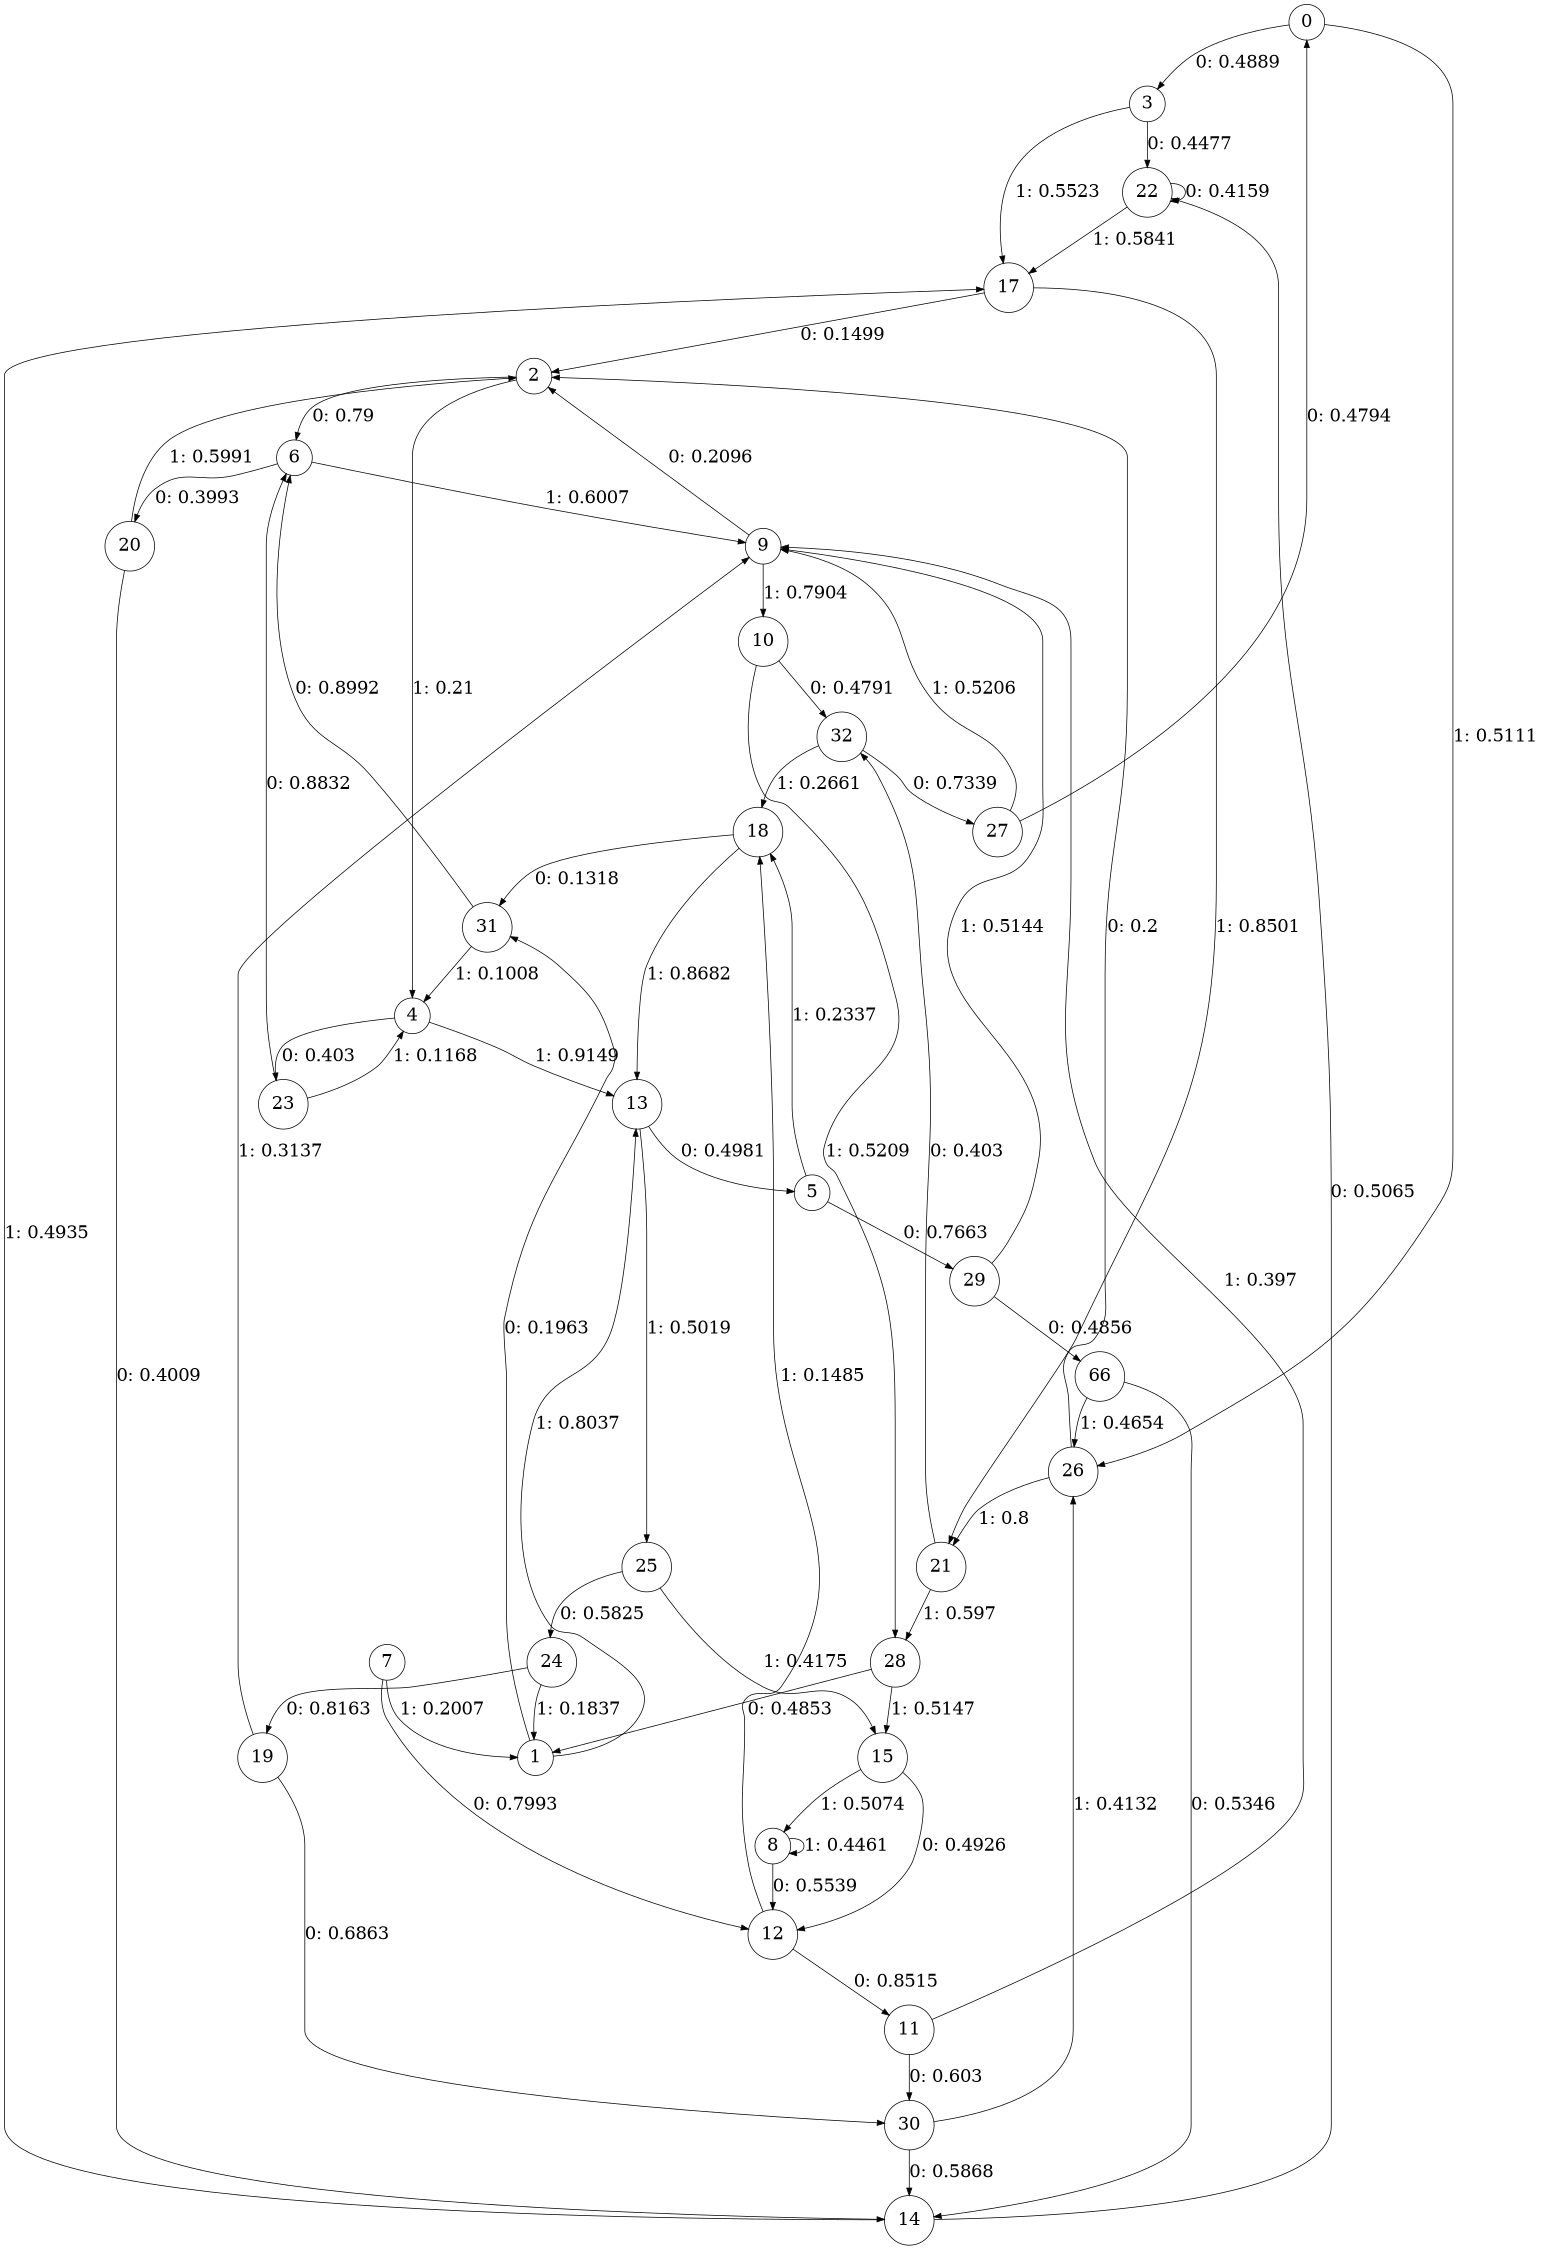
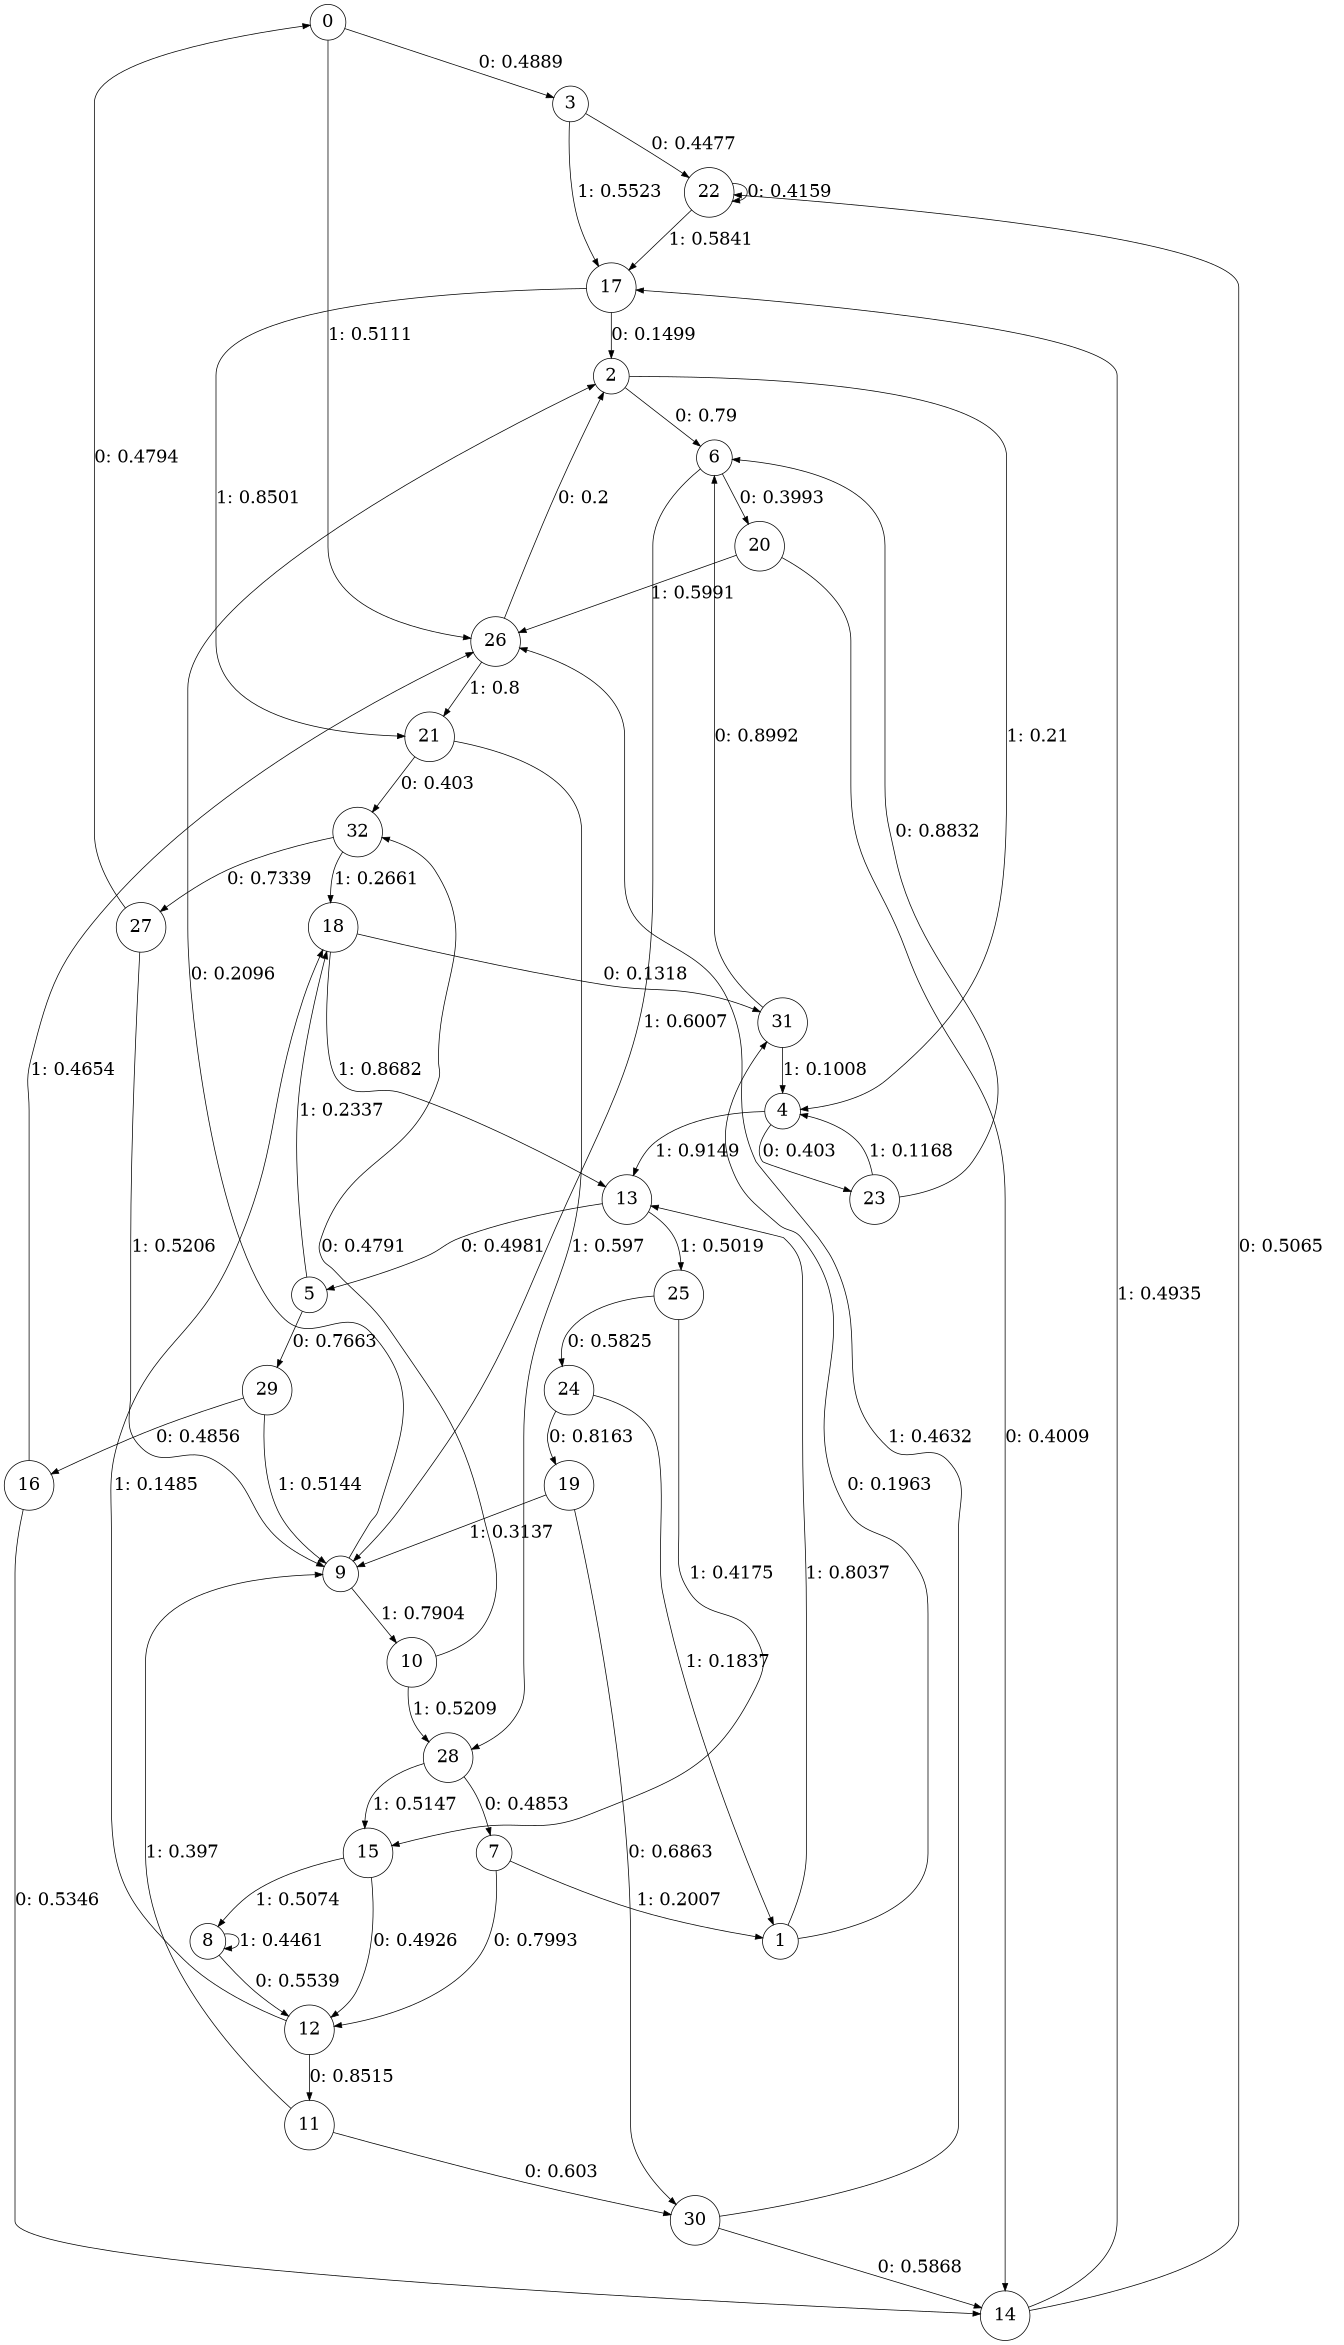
edge "20" -> "2": now "20" -> "26"
node "66": label "66" -> "16"
edge "28" -> "1": now "28" -> "7"
edge "30" -> "26": label "1: 0.4132   " -> "1: 0.4632   "
